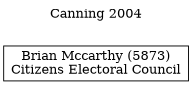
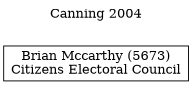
node "Brian Mccarthy (5873) Citizens Electoral Council": label "Brian Mccarthy (5873) Citizens Electoral Council" -> "Brian Mccarthy (5673) Citizens Electoral Council"
